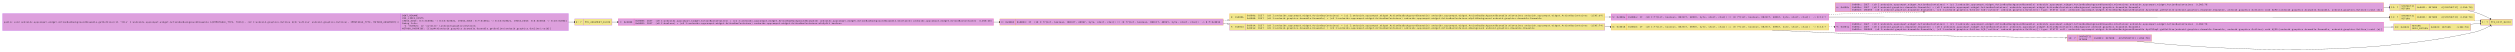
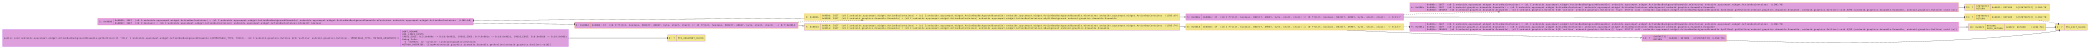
edge "12: ?" -> "1: ?": removed
edge "0: ?" -> "2: 0x0000": now "4: 0x0006" -> "2: 0x0000"
edge "7: 0x0014" -> "8: 0x0018": arrowhead tee -> onormal
